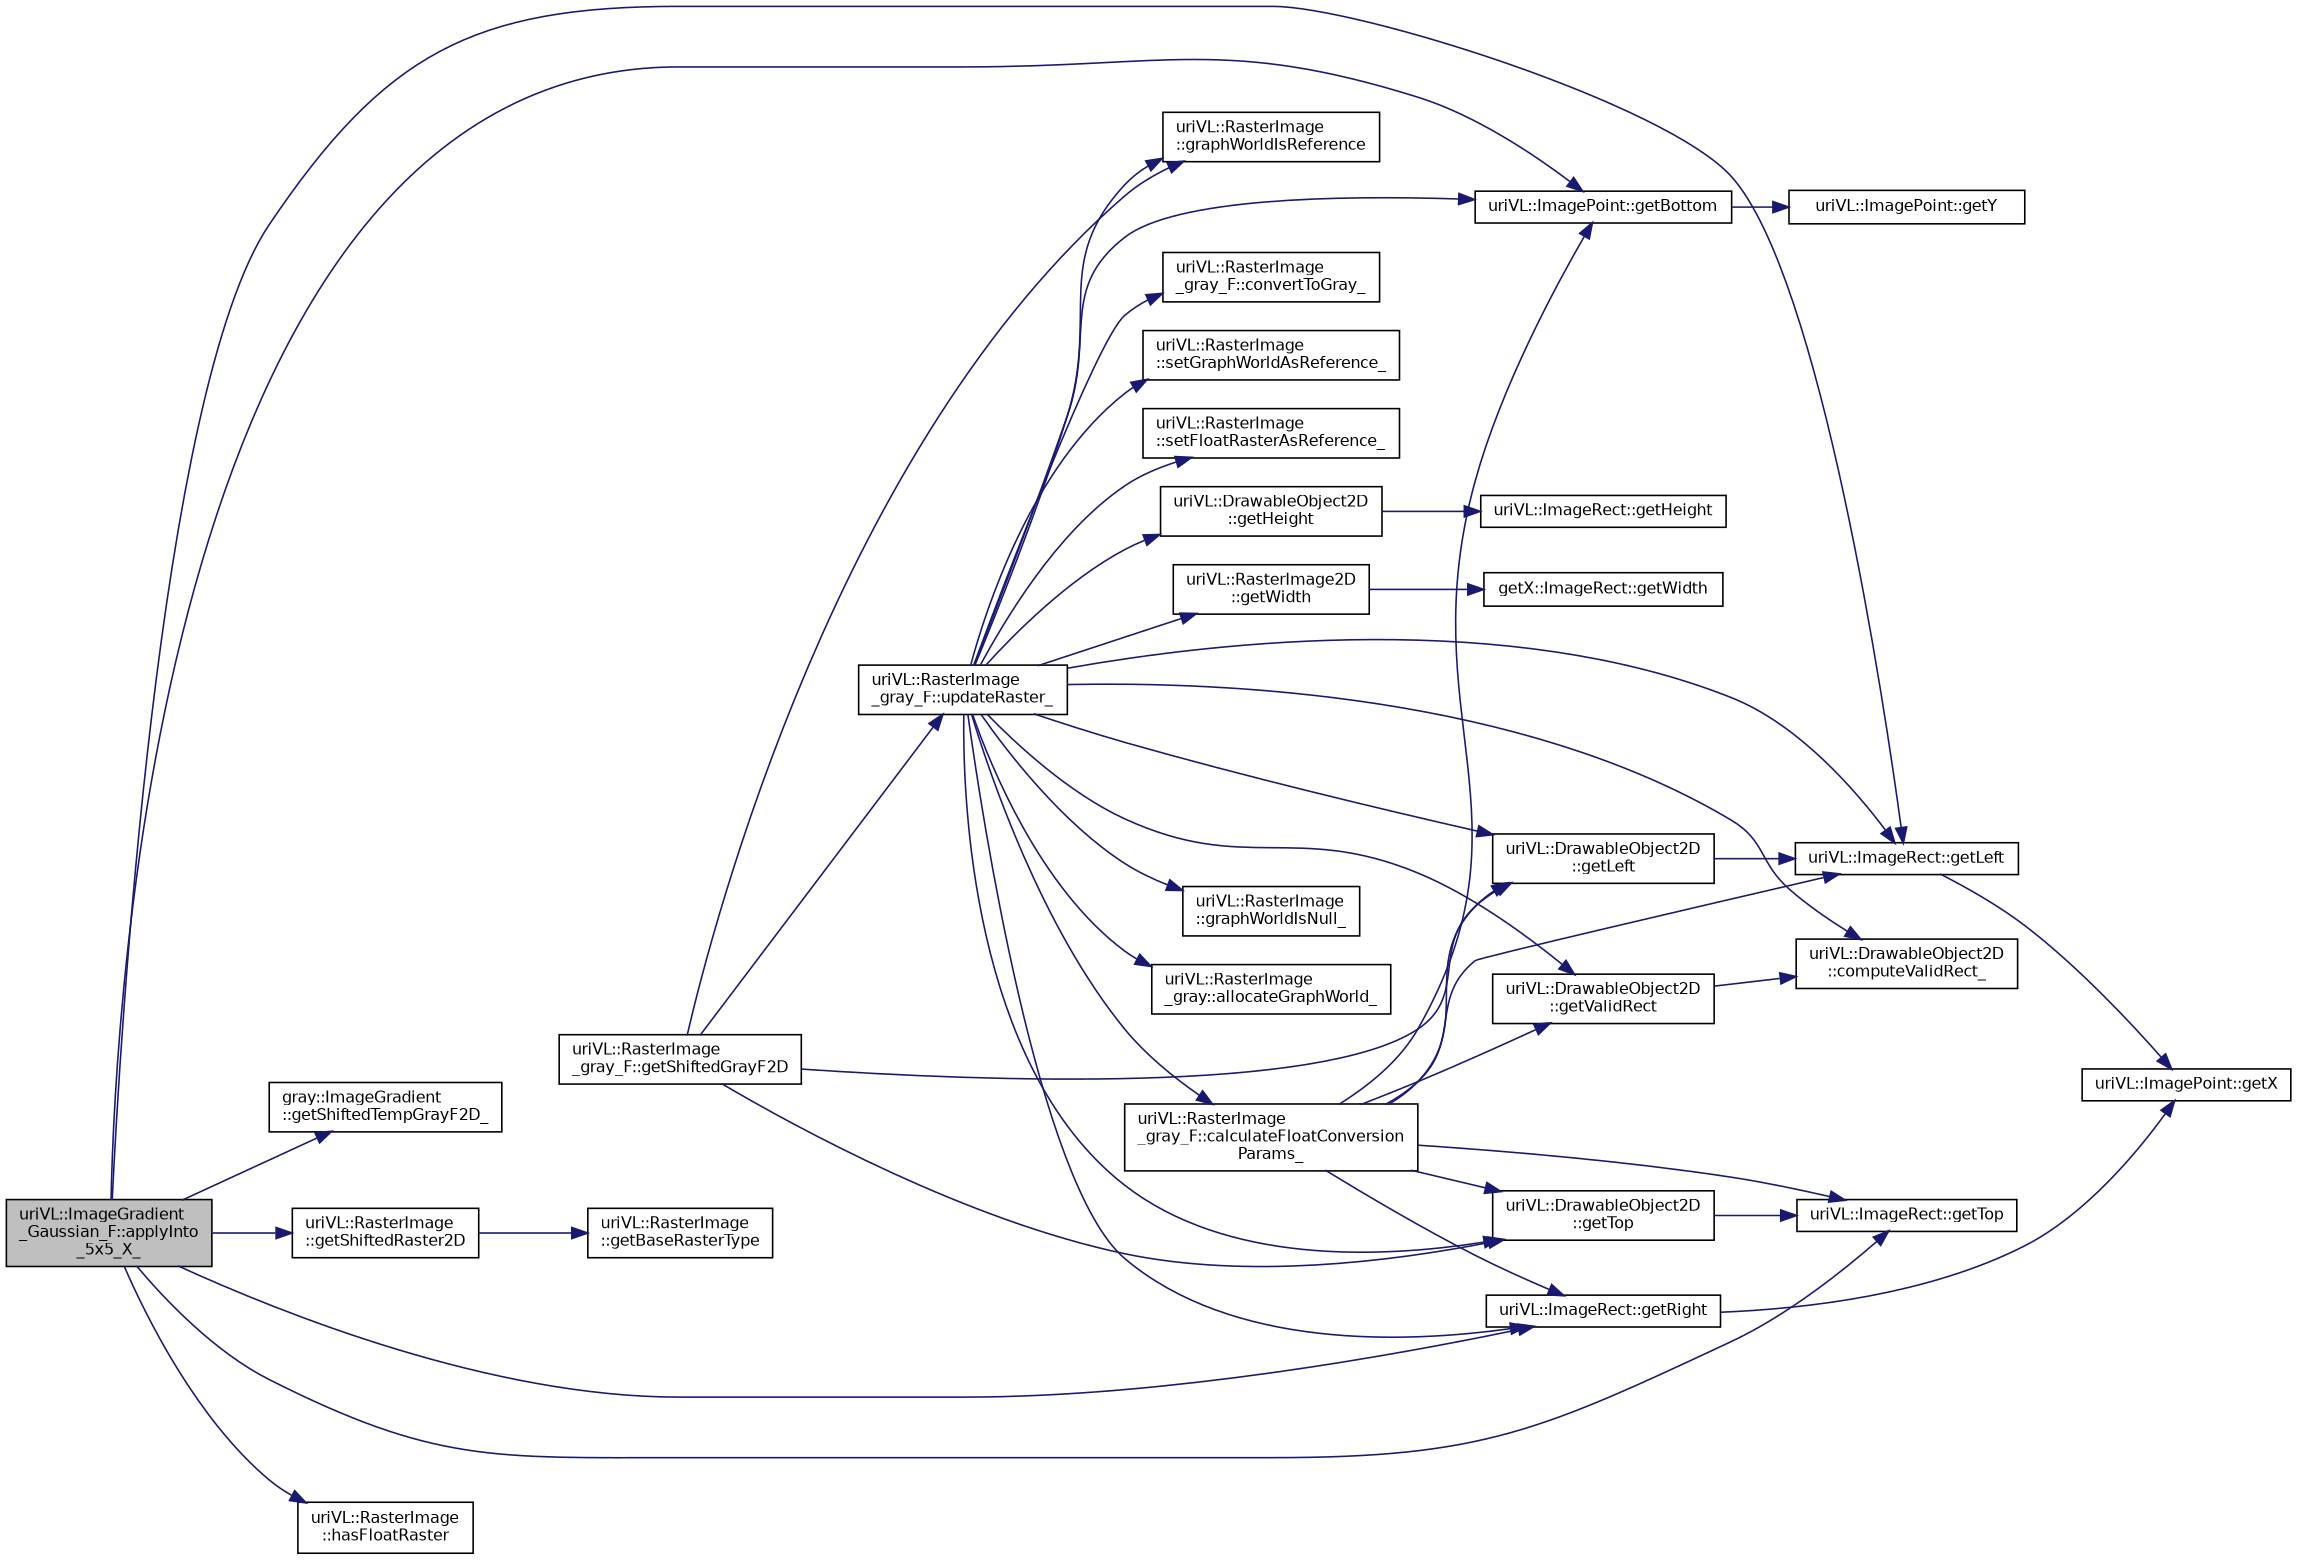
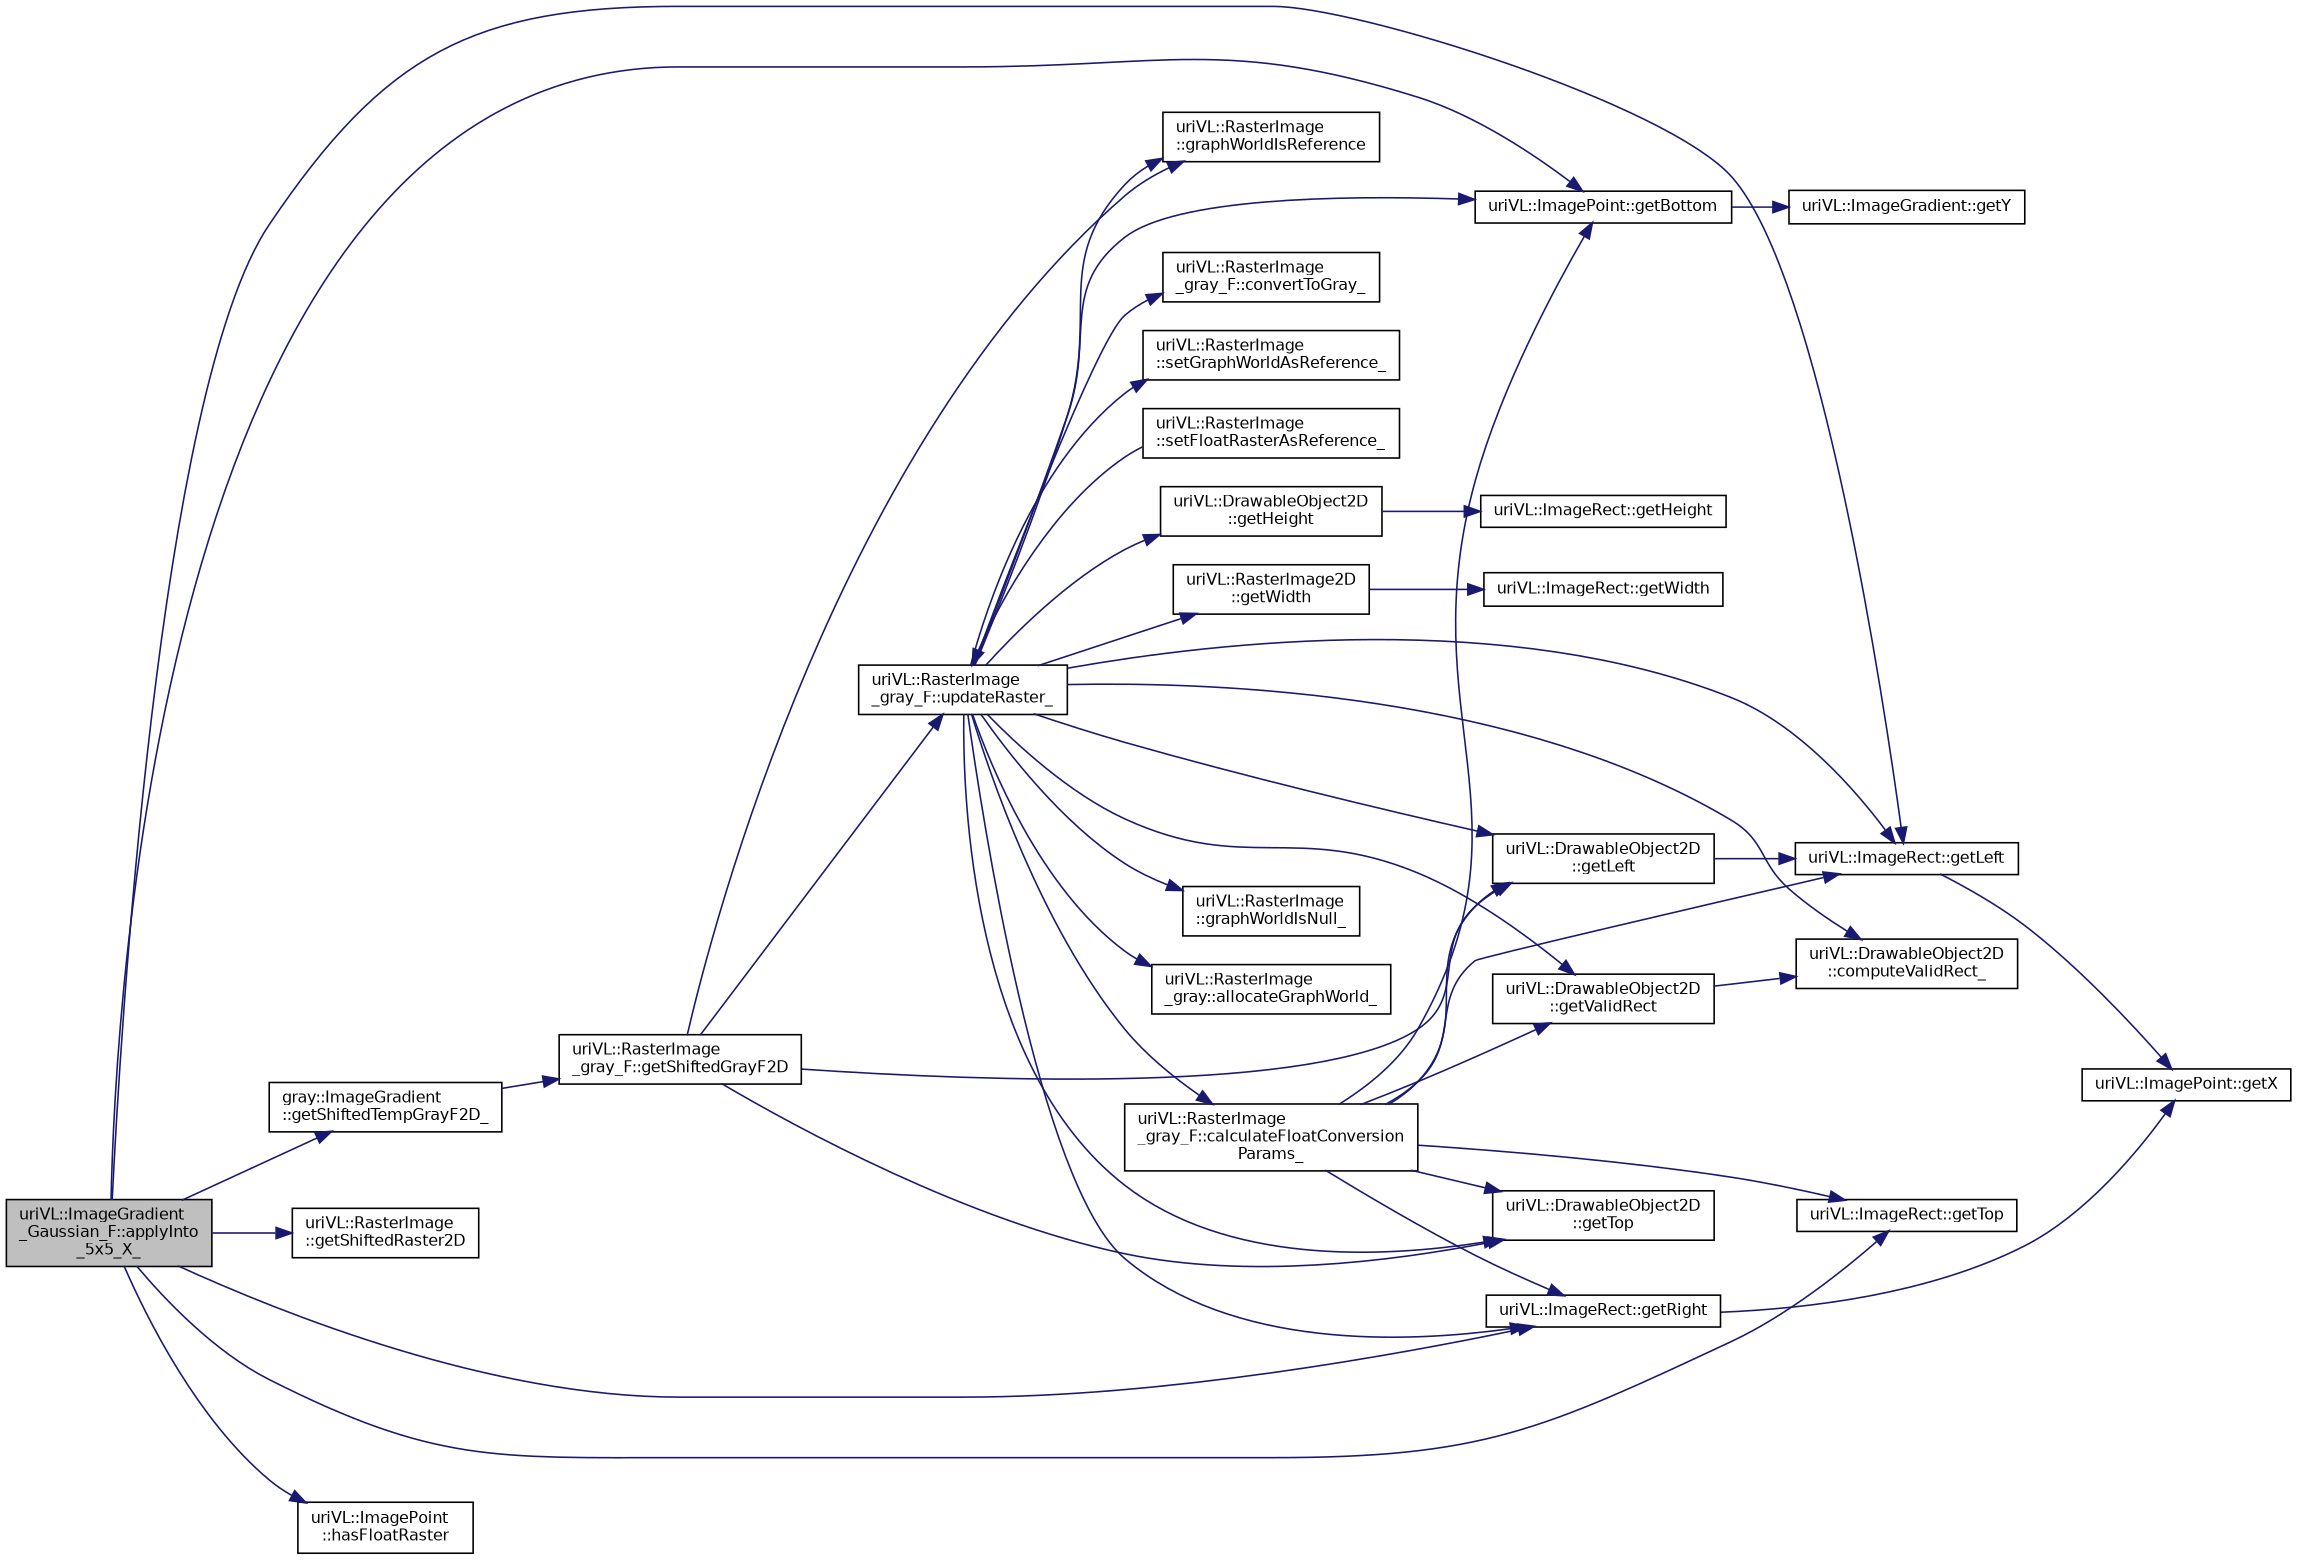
node "uriVL::ImagePoint::getY": label "uriVL::ImagePoint::getY" -> "uriVL::ImageGradient::getY"
edge "uriVL::RasterImage _gray_F::updateRaster_" -> "uriVL::RasterImage ::setFloatRasterAsReference_": reversed
node "getX::ImageRect::getWidth": label "getX::ImageRect::getWidth" -> "uriVL::ImageRect::getWidth"
edge "gray::ImageGradient ::getShiftedTempGrayF2D_" -> "uriVL::RasterImage _gray_F::getShiftedGrayF2D": added
edge "uriVL::DrawableObject2D ::getTop" -> "uriVL::ImageRect::getTop": removed
node "uriVL::RasterImage ::getBaseRasterType": removed
node "uriVL::RasterImage ::hasFloatRaster": label "uriVL::RasterImage ::hasFloatRaster" -> "uriVL::ImagePoint ::hasFloatRaster"
